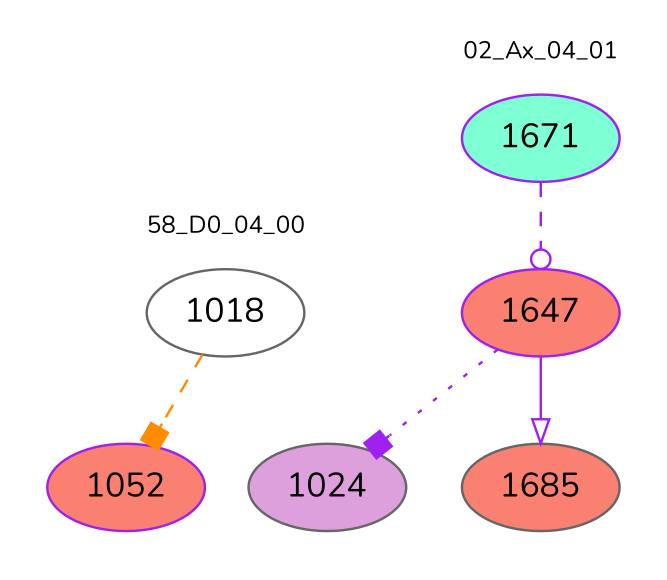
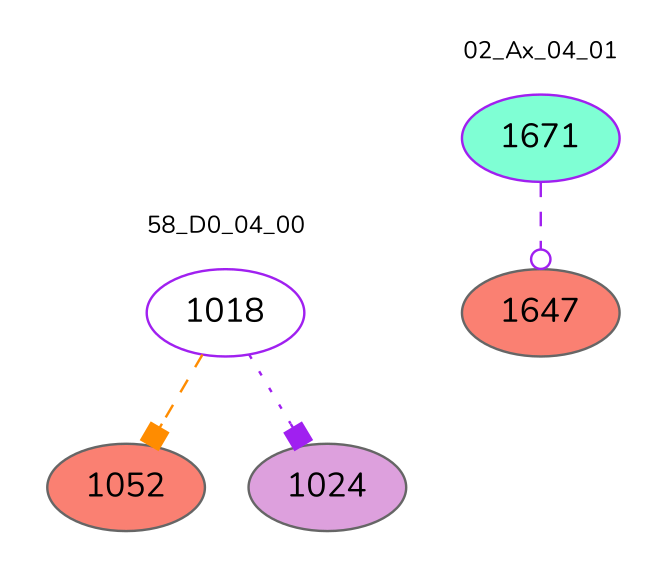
node "1018": color gray40 -> purple
node "1647": color purple -> gray40
edge "1647" -> "1024": now "1018" -> "1024"
node "1052": color purple -> gray40
node "1685": removed
